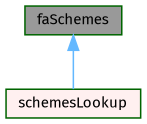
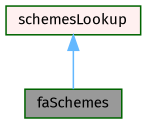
edge "schemesLookup" -> "faSchemes": reversed
